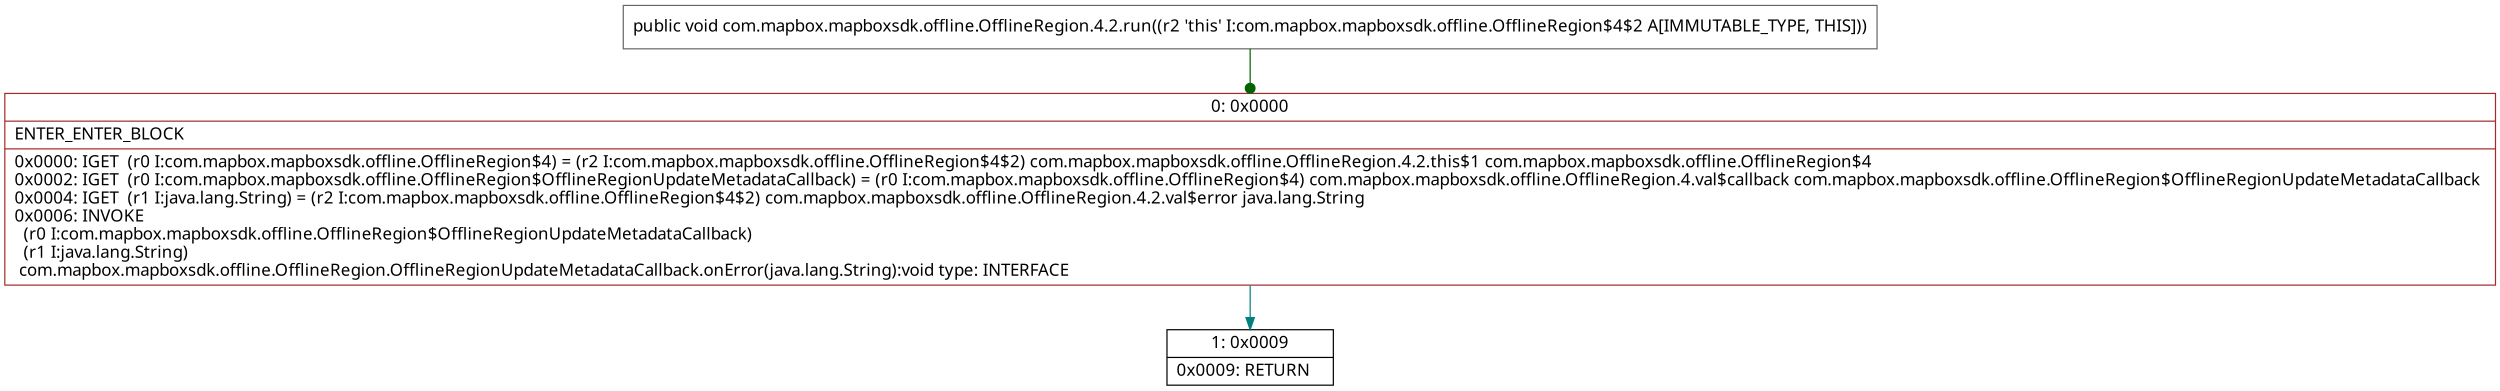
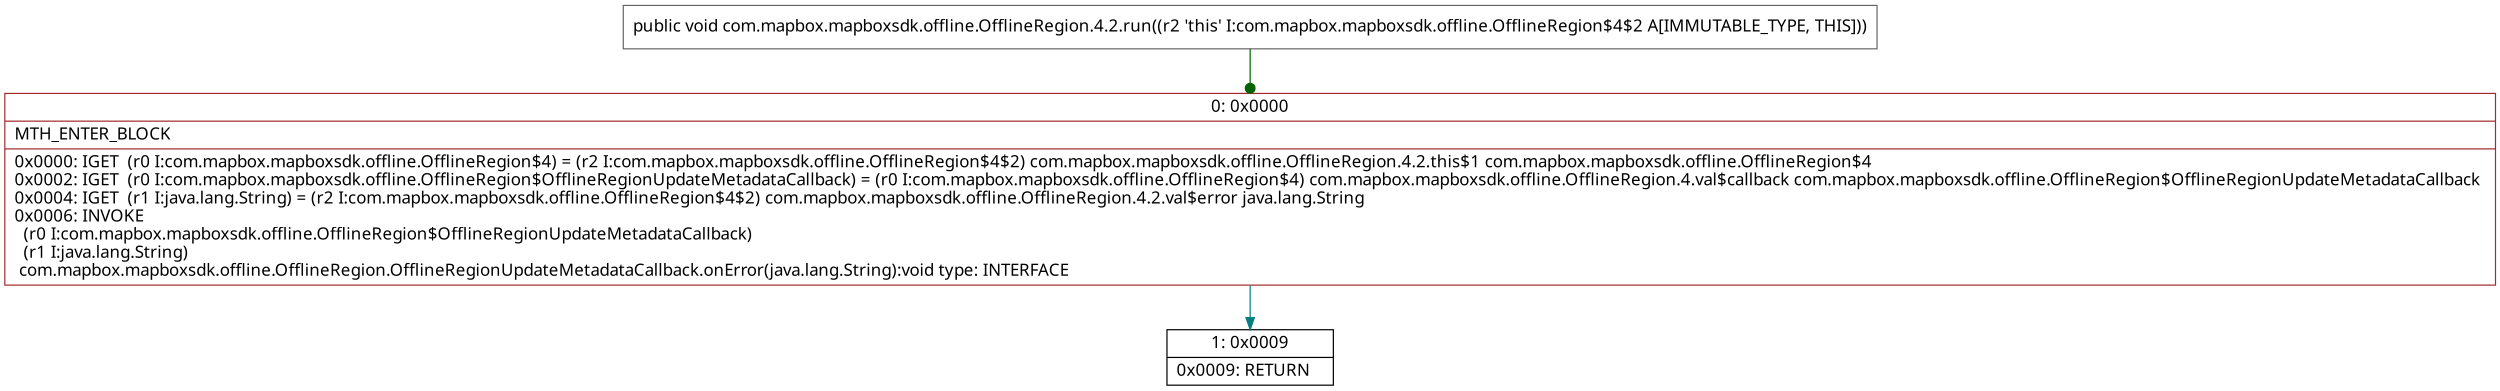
node "0: 0x0000": text "ENTER_ENTER_BLOCK" -> "MTH_ENTER_BLOCK"
